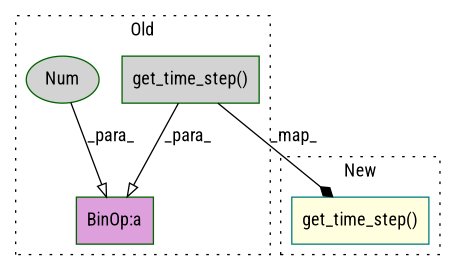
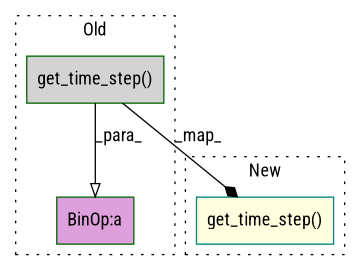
node "Num": removed
